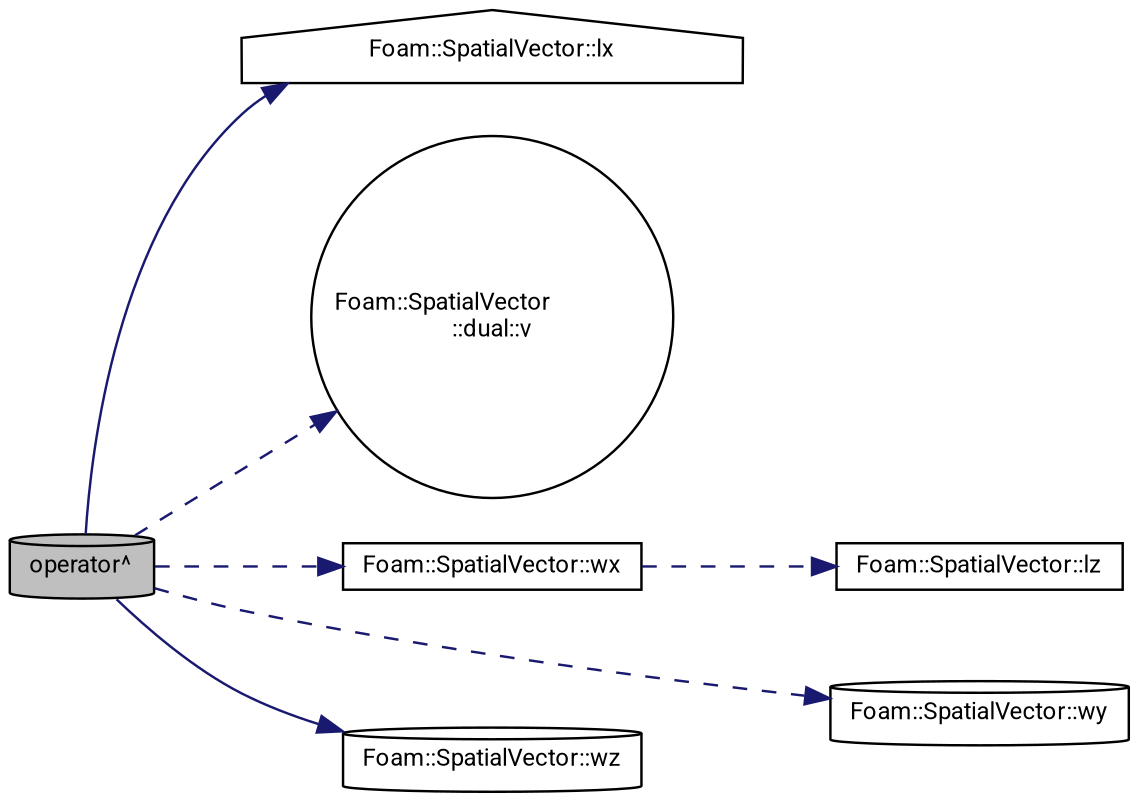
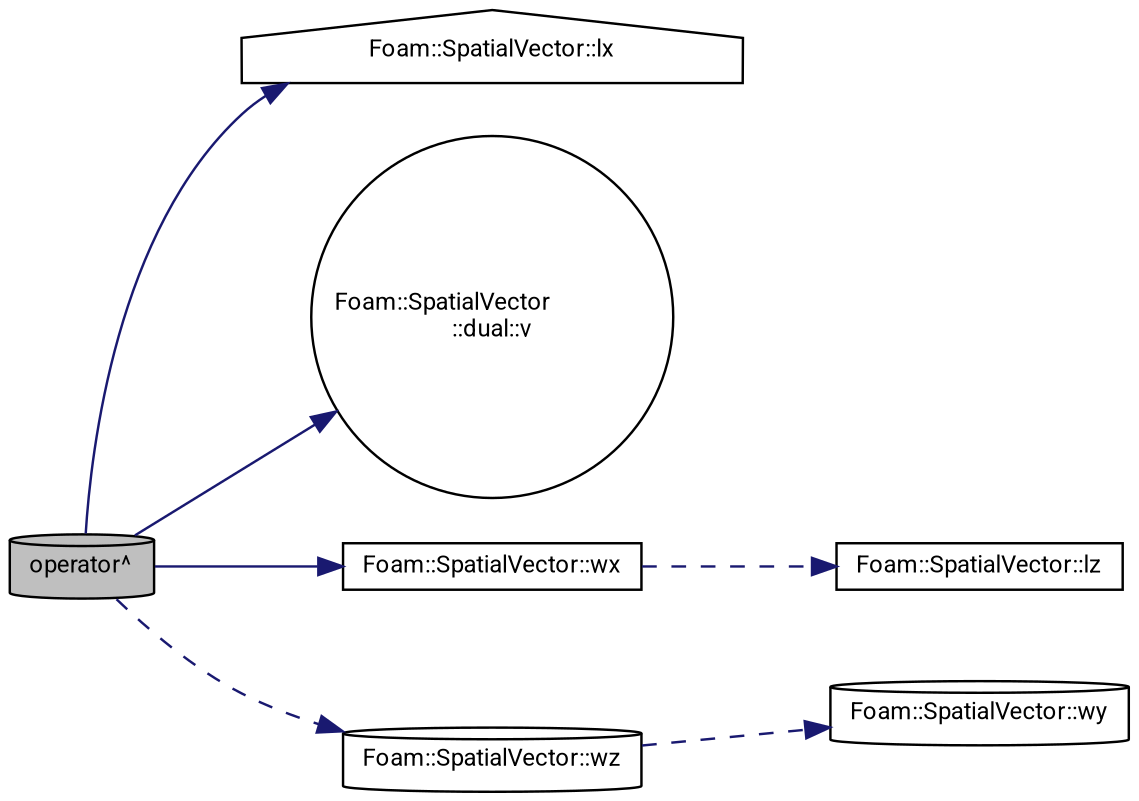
edge "operator^" -> "Foam::SpatialVector ::dual::v": style dashed -> solid
edge "operator^" -> "Foam::SpatialVector::wx": style dashed -> solid
edge "operator^" -> "Foam::SpatialVector::wy": now "Foam::SpatialVector::wz" -> "Foam::SpatialVector::wy"
edge "operator^" -> "Foam::SpatialVector::wz": style solid -> dashed
